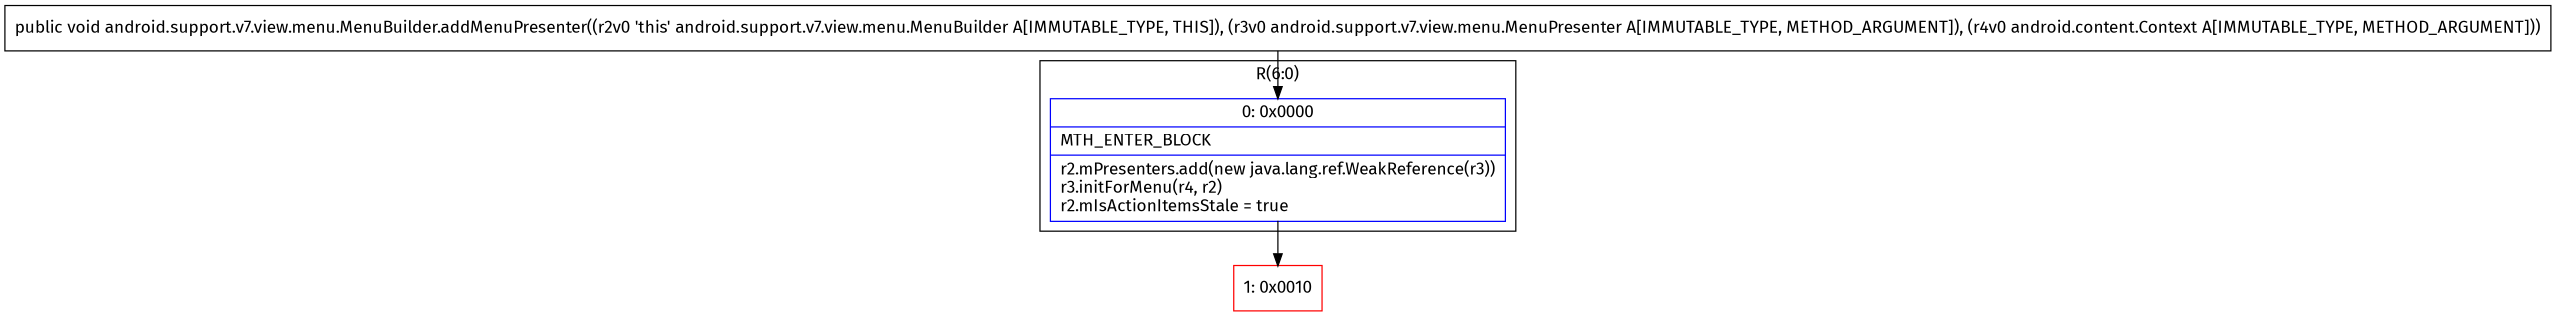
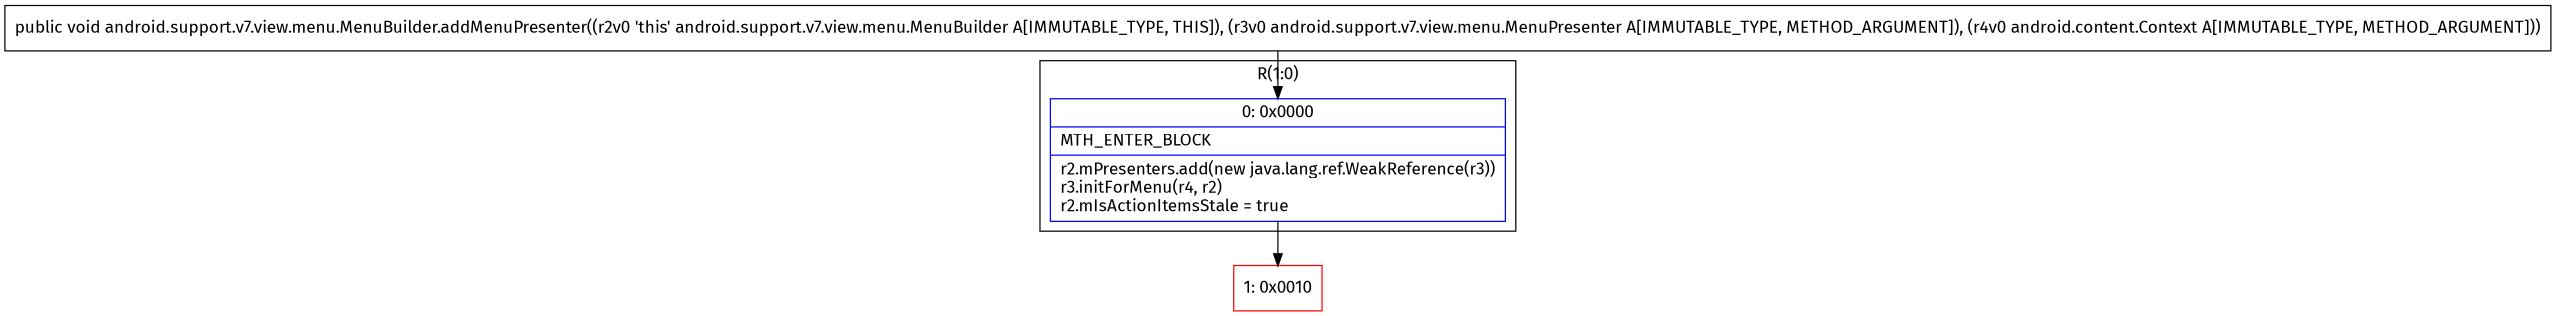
cluster "R(6:0)": label "R(6:0)" -> "R(1:0)"
